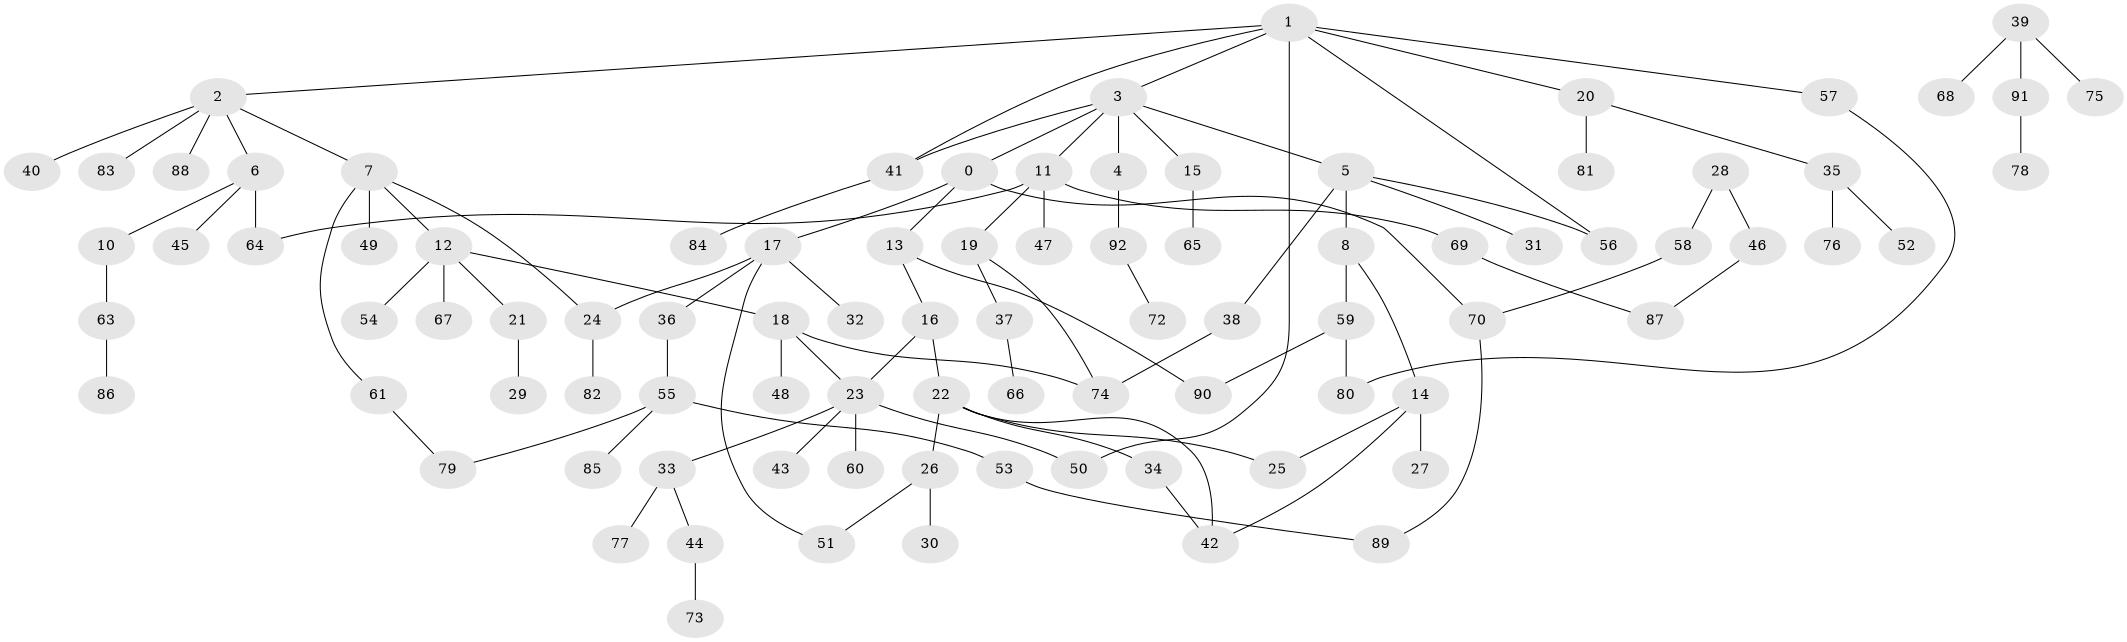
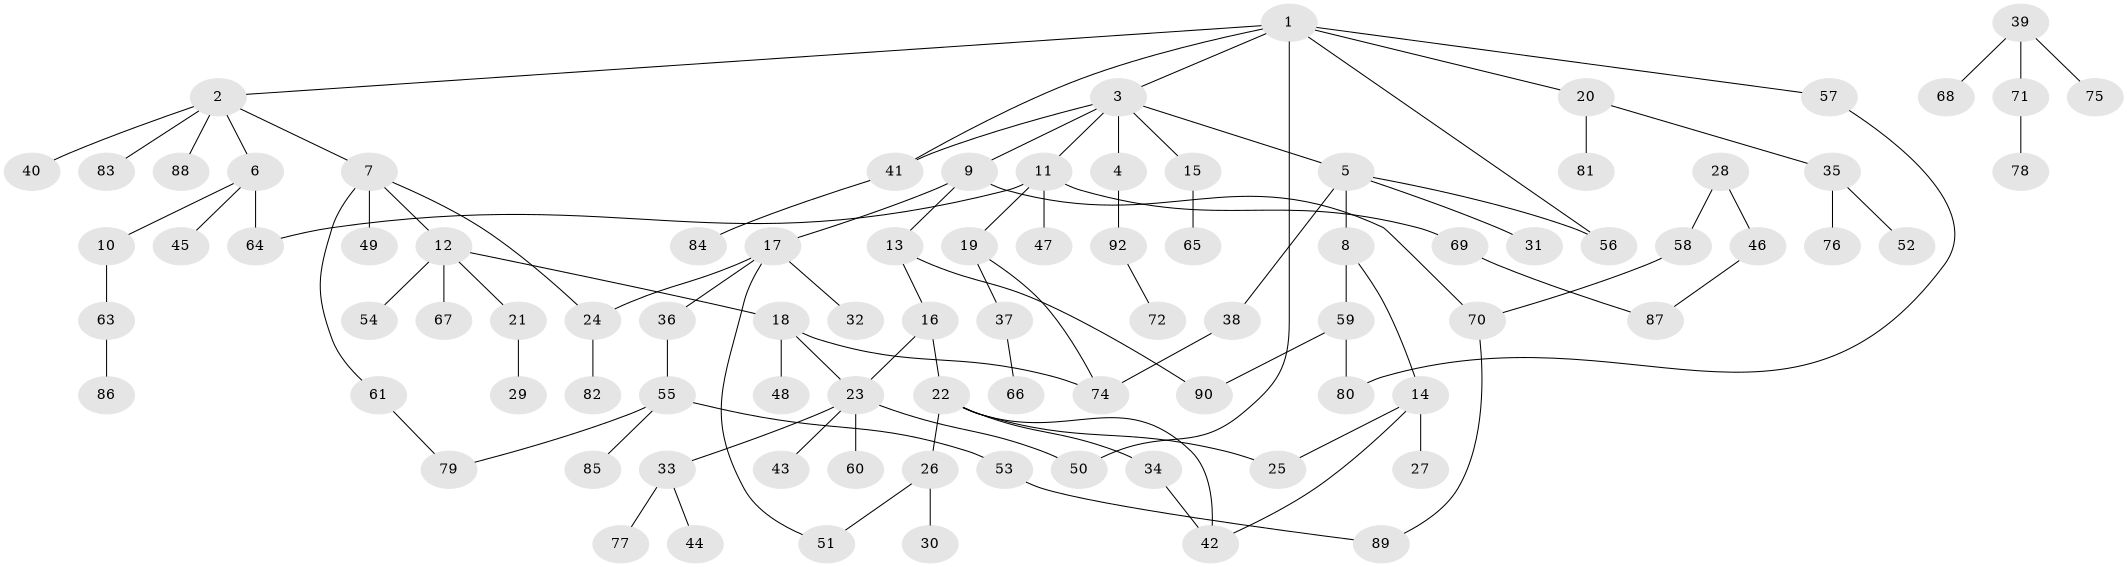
node "91": label "91" -> "71"
node "0": label "0" -> "9"
node "73": removed
